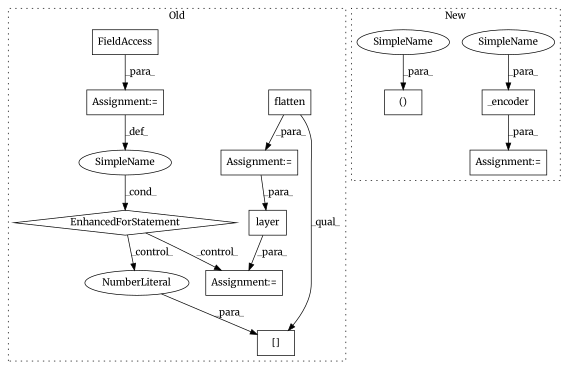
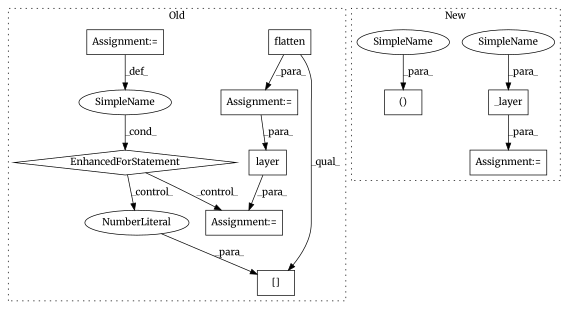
node "FieldAccess": removed
node "_encoder": label "_encoder" -> "_layer"
